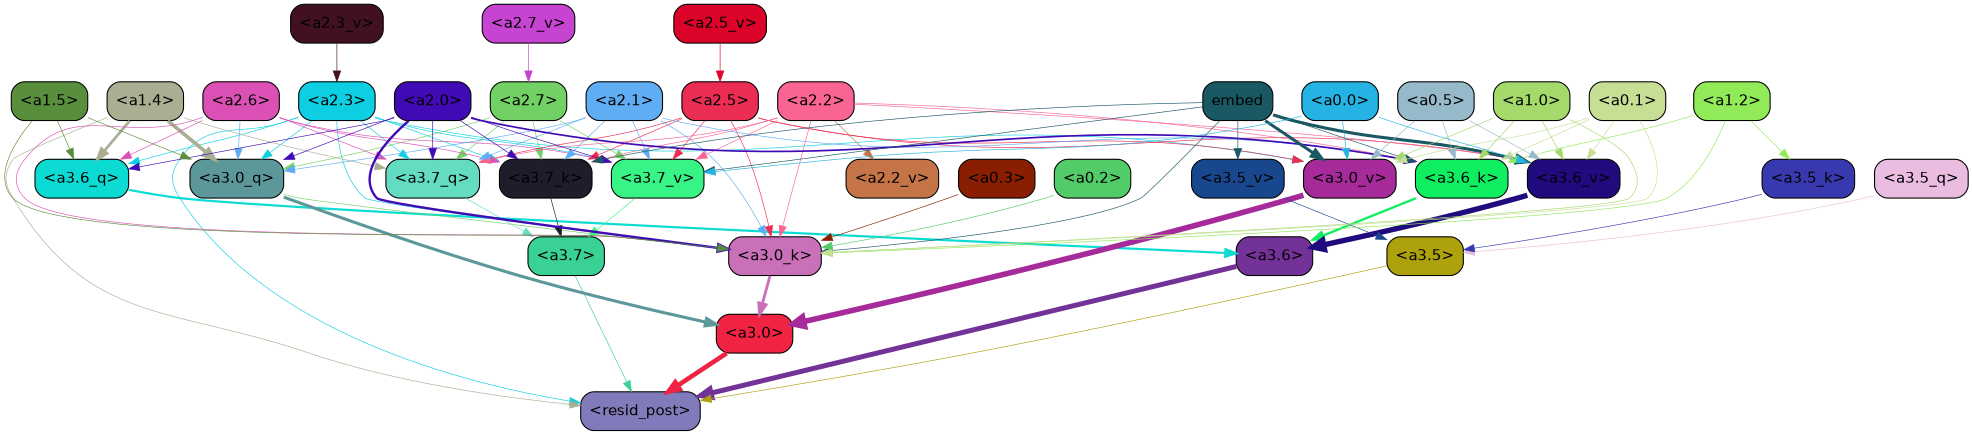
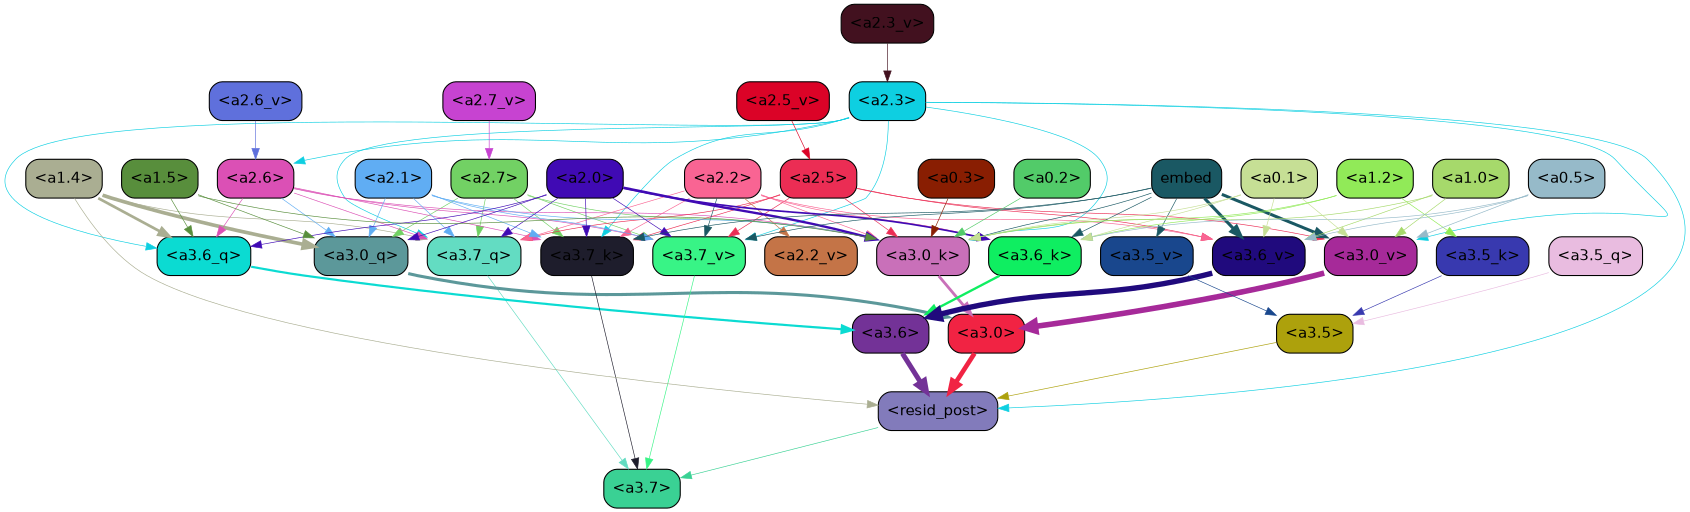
node "<a2.6_v>": added
node "<a0.0>": removed
edge "<a1.0>" -> "<a3.6_k>": removed
edge "<a2.3>" -> "<a3.0_q>": now "<a2.3>" -> "<a2.6>"
edge "<a2.2>" -> "<a3.7_v>": color #f96493 -> #1a5863
edge "<a2.1>" -> "<a3.6_k>": removed
edge "<a3.0_q>" -> "<a3.0_k>": now "<a2.7>" -> "<a3.0_k>"
edge "<a3.7>" -> "<resid_post>": reversed
